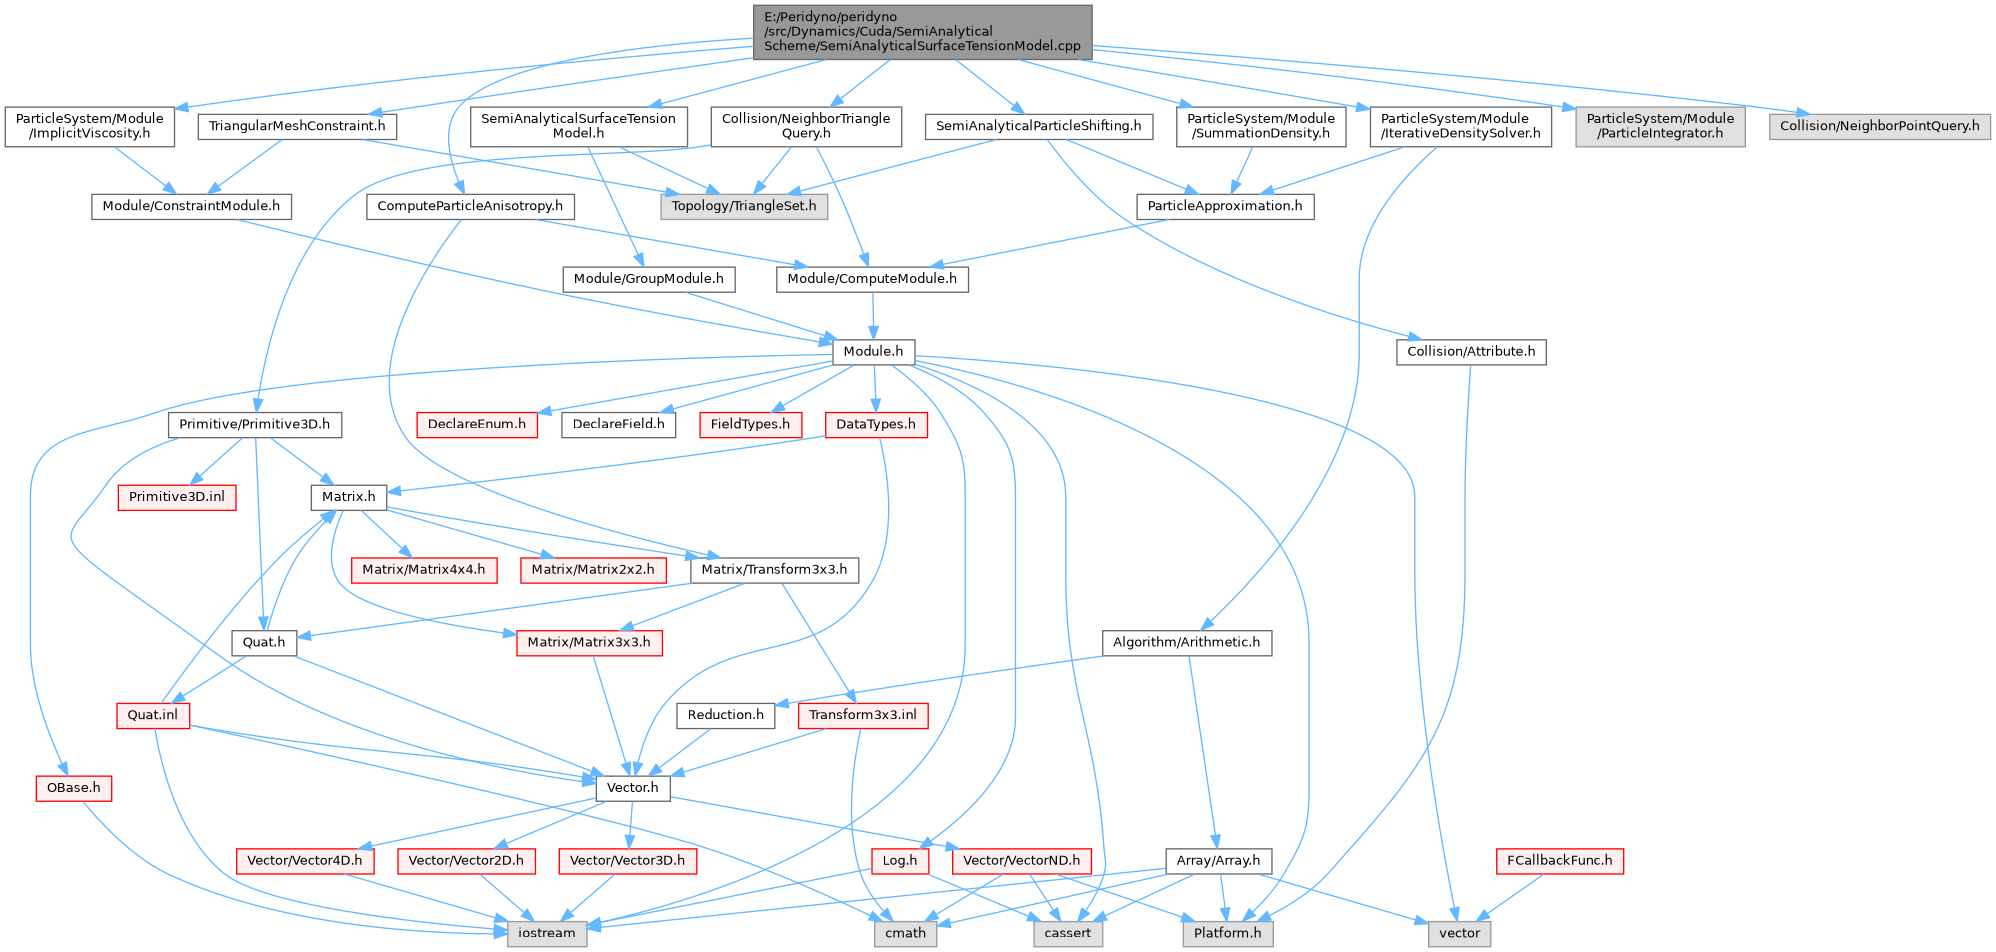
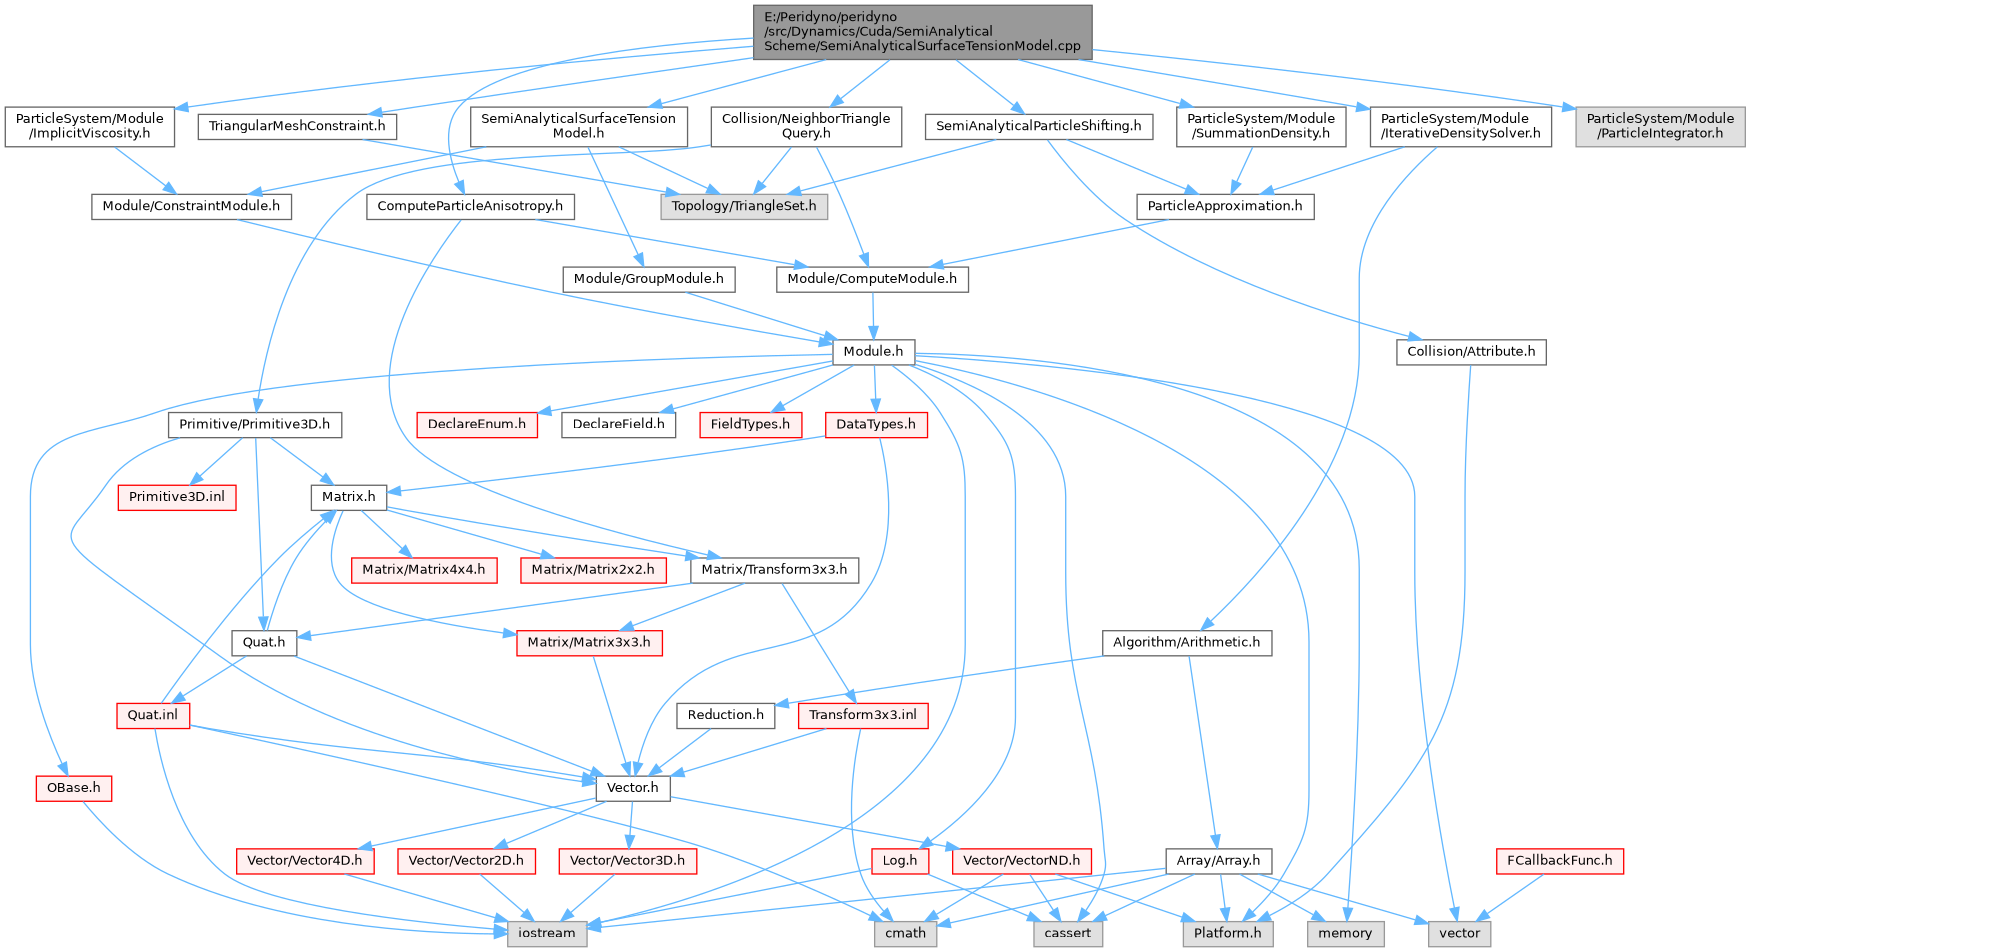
node "Collision/NeighborPointQuery.h": removed
edge "TriangularMeshConstraint.h" -> "Module/ConstraintModule.h": now "SemiAnalyticalSurfaceTension Model.h" -> "Module/ConstraintModule.h"
node "memory": added
